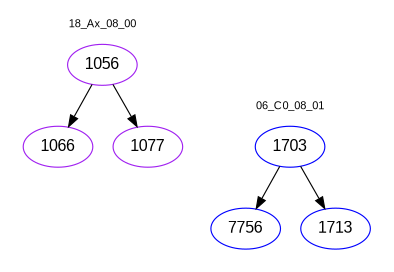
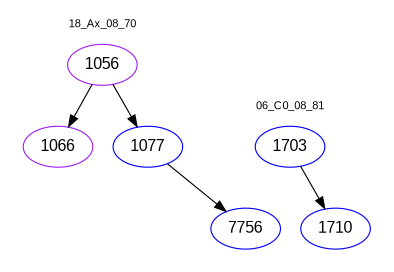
cluster "18_Ax_08_00": label "18_Ax_08_00" -> "18_Ax_08_70"
cluster "06_C0_08_01": label "06_C0_08_01" -> "06_C0_08_81"
node "1077": color purple -> blue
edge "1703" -> "7756": now "1077" -> "7756"
node "1713": label "1713" -> "1710"
